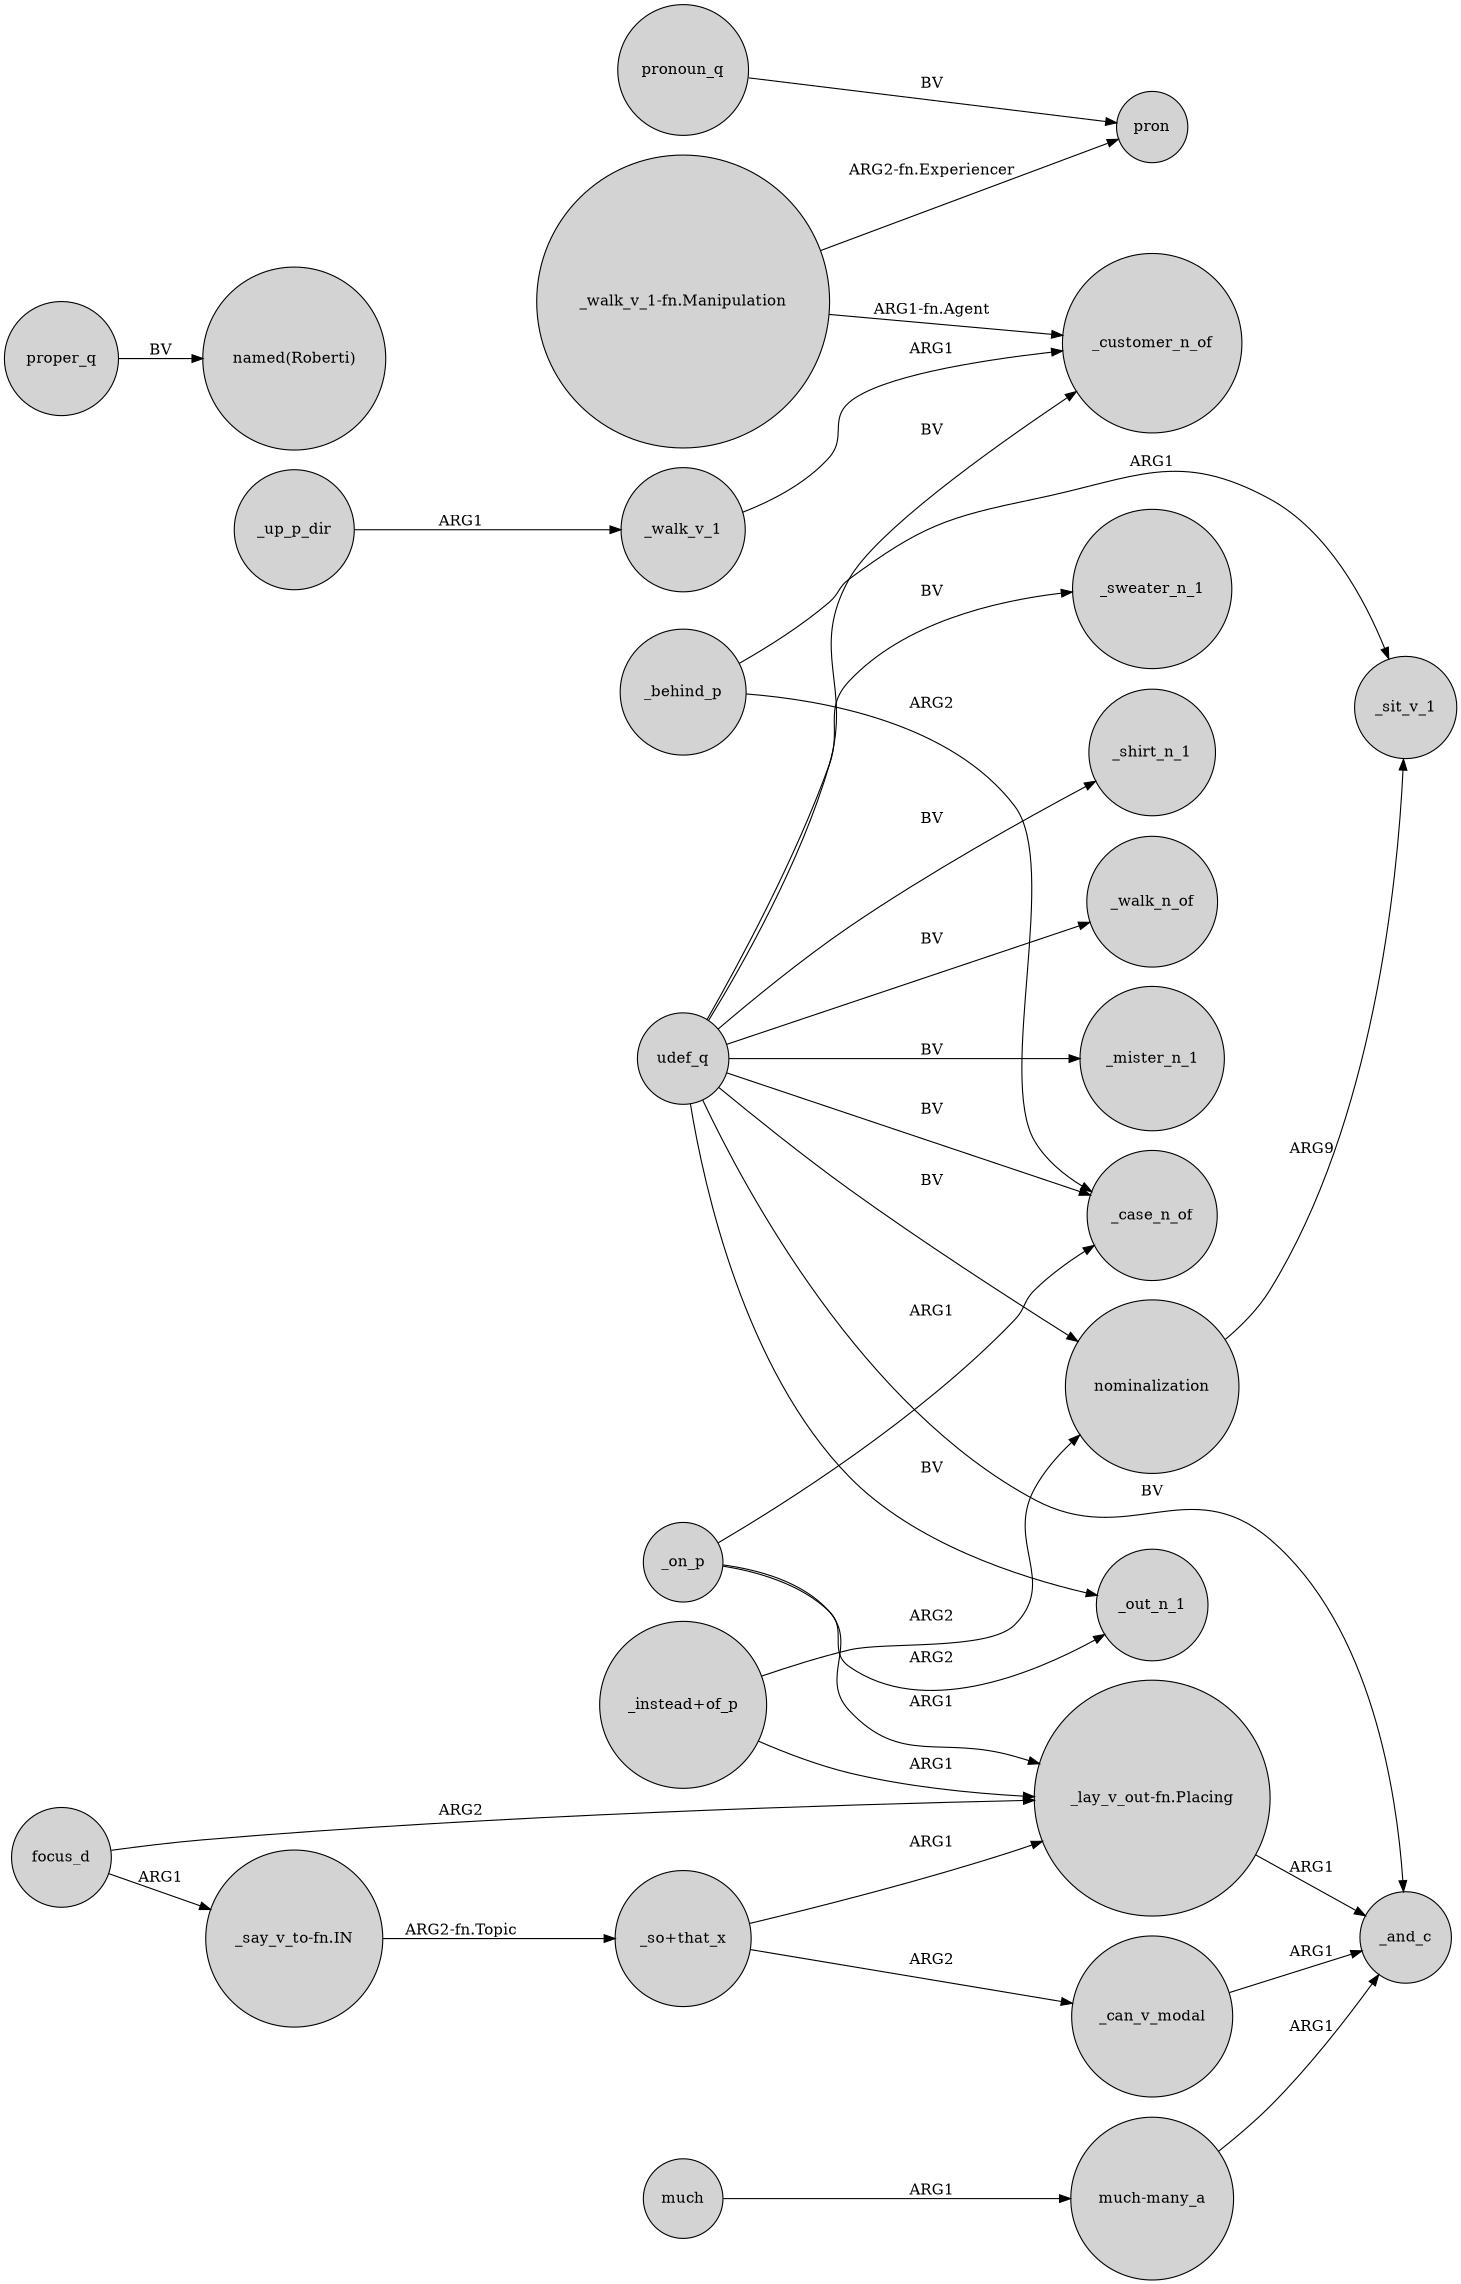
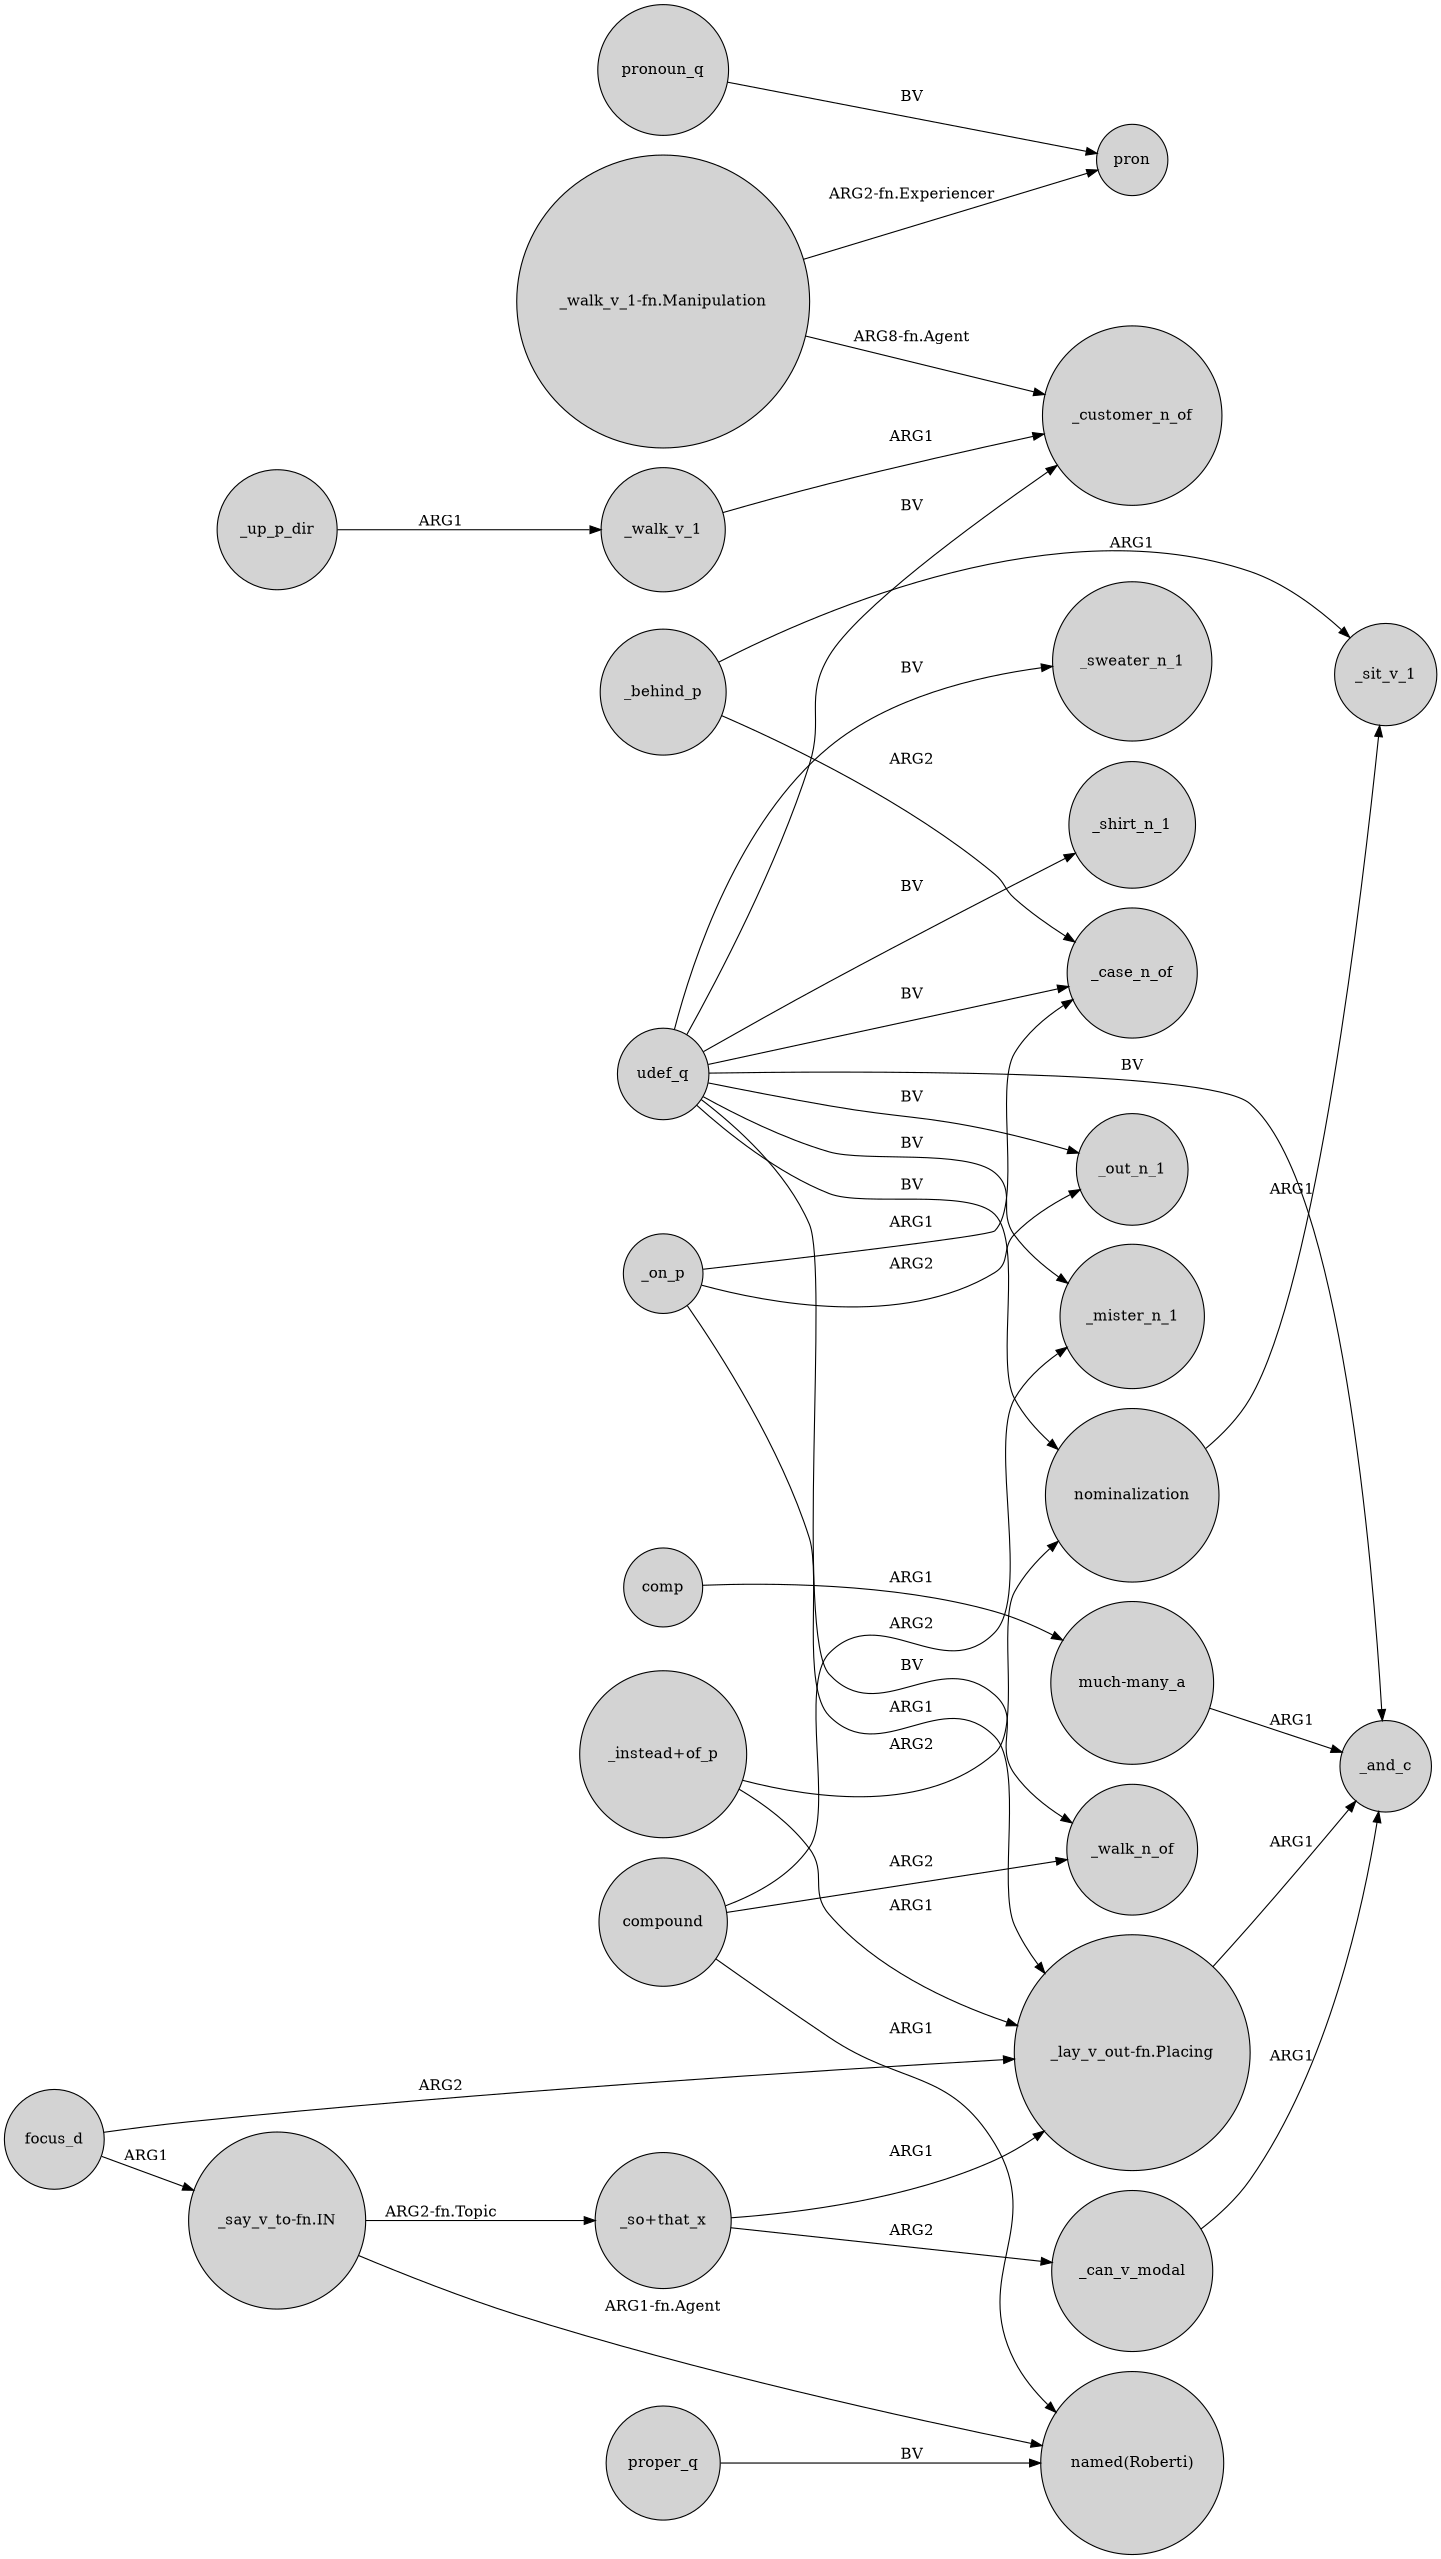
edge "_walk_v_1-fn.Manipulation" -> "_customer_n_of": label "ARG1-fn.Agent" -> "ARG8-fn.Agent"
edge "nominalization" -> "_sit_v_1": label "ARG9" -> "ARG1"
node "compound": added
node "much": label "much" -> "comp"
edge "_say_v_to-fn.IN" -> "named(Roberti)": added, label "ARG1-fn.Agent"
